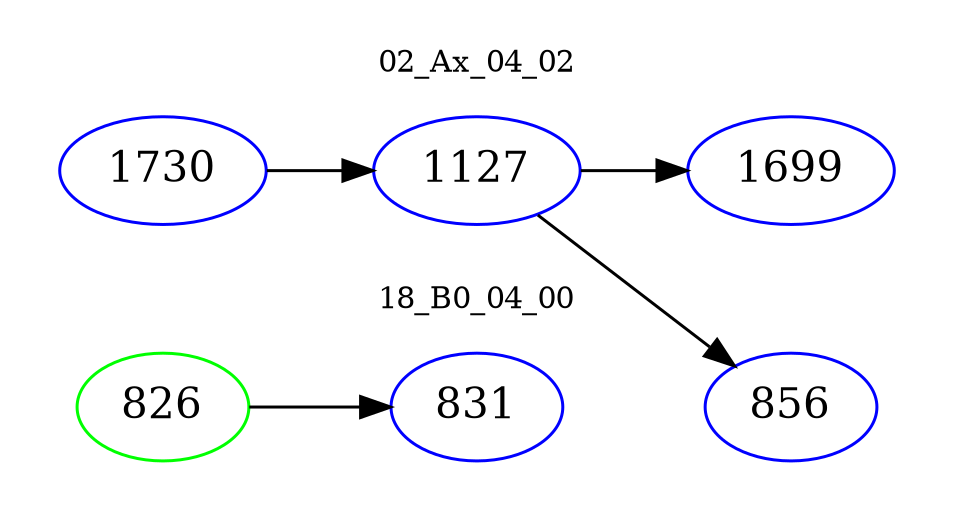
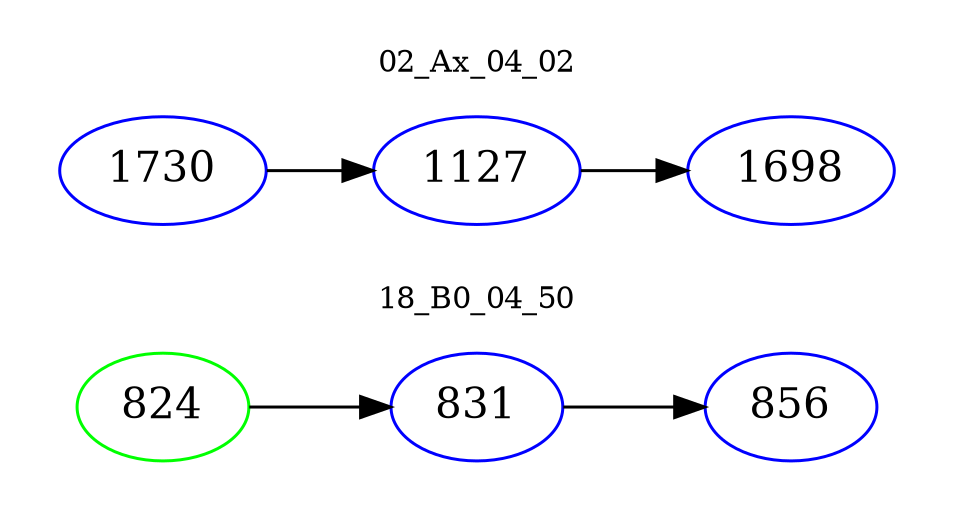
node "1699": label "1699" -> "1698"
edge "1127" -> "856": now "831" -> "856"
cluster "18_B0_04_00": label "18_B0_04_00" -> "18_B0_04_50"
node "826": label "826" -> "824"
